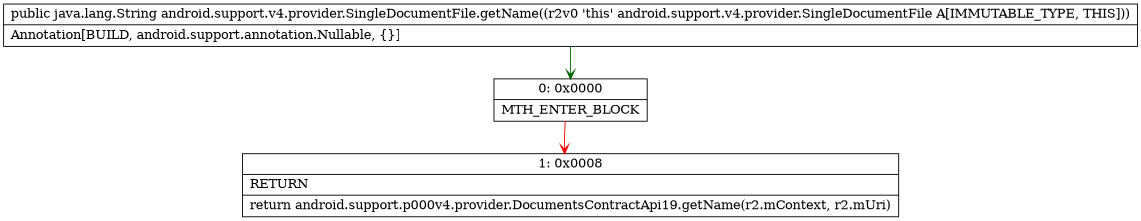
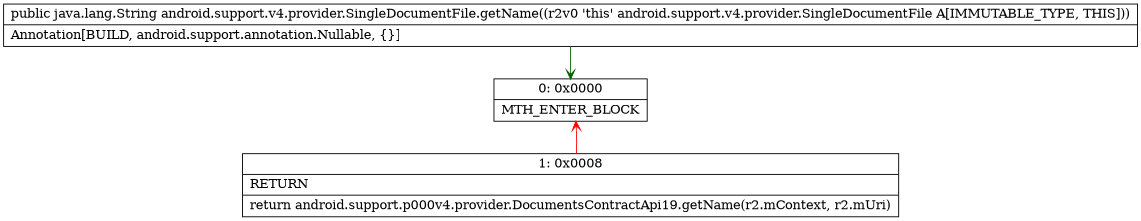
edge "0: 0x0000" -> "1: 0x0008": reversed
